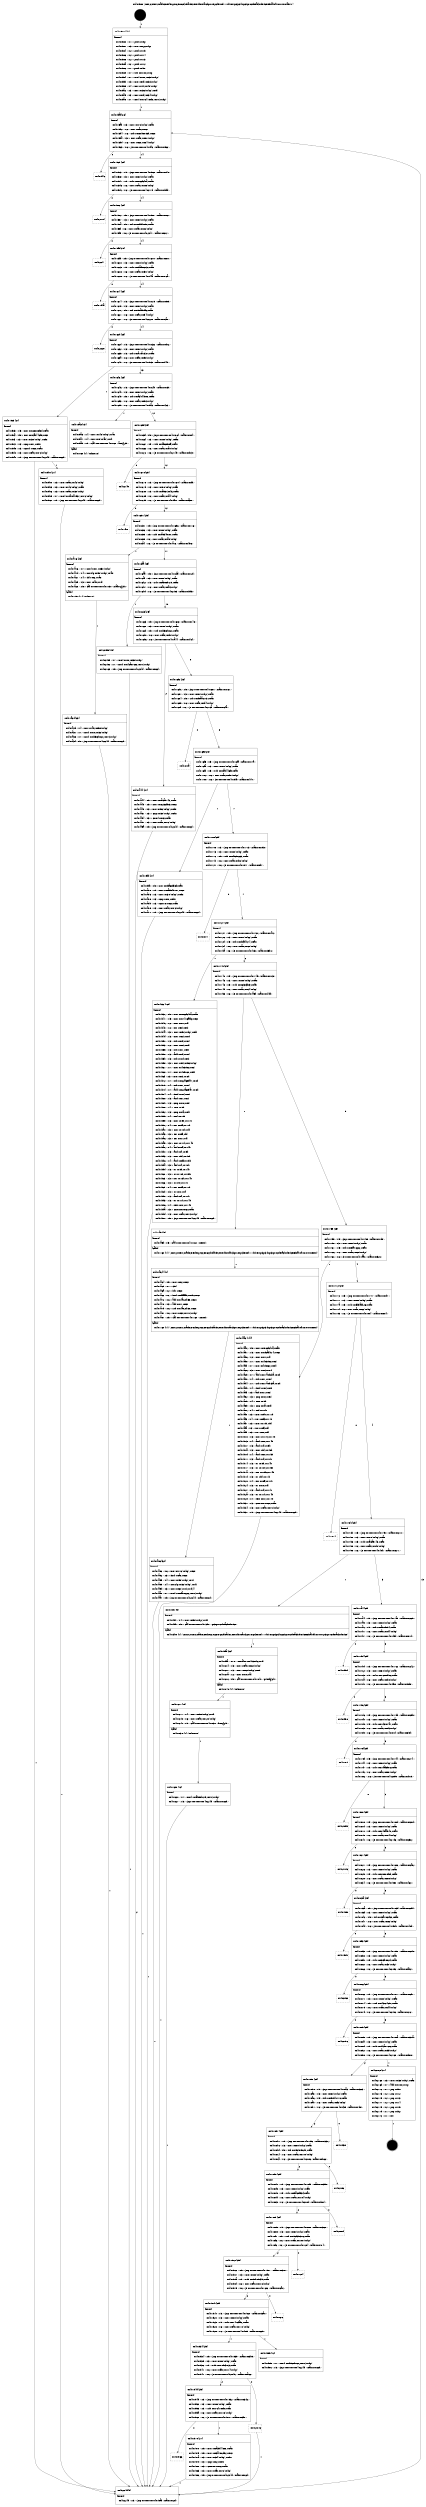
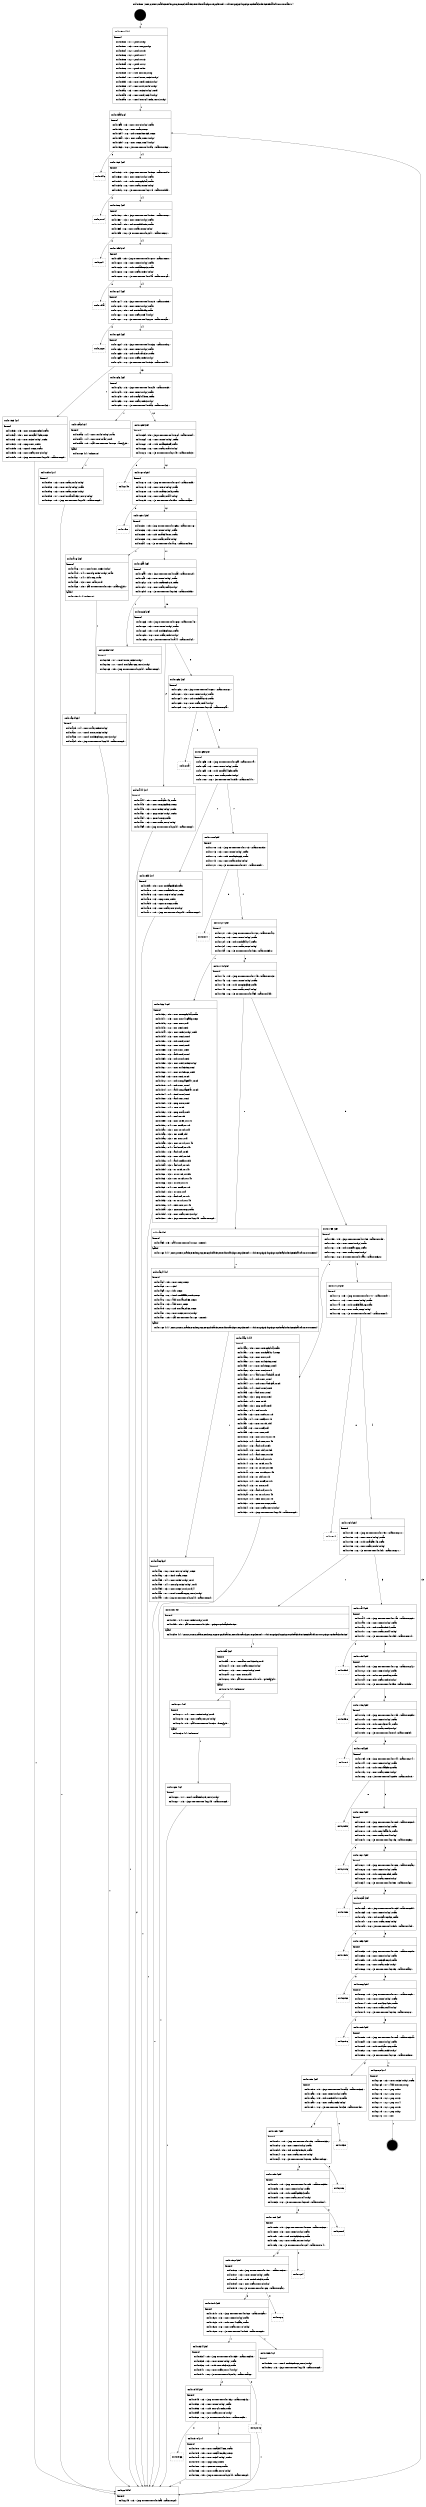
edge "0x4019c5 [27]" -> "0x4019b0 [21]": now "0x4019a3 [13]" -> "0x4019b0 [21]"
